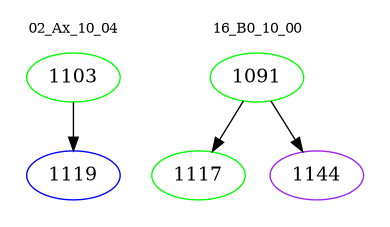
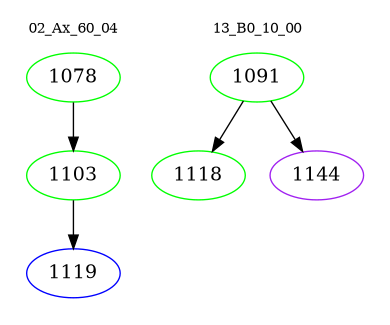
cluster "02_Ax_10_04": label "02_Ax_10_04" -> "02_Ax_60_04"
cluster "16_B0_10_00": label "16_B0_10_00" -> "13_B0_10_00"
node "1078": added
node "1117": label "1117" -> "1118"
